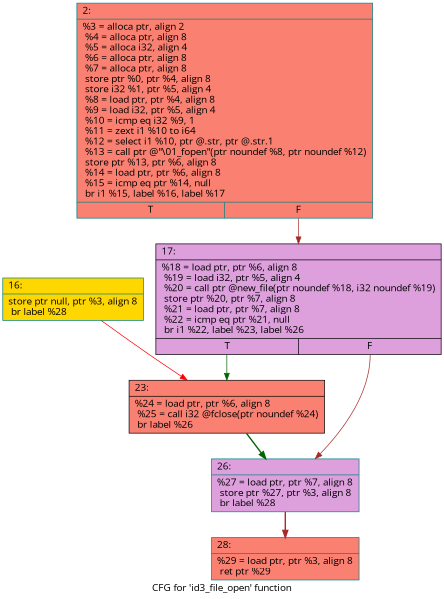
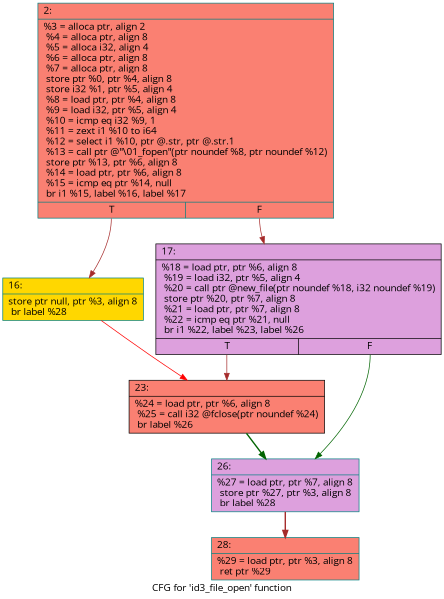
edge "2:" -> "16:": added
edge "17:" -> "23:": color darkgreen -> brown
edge "17:" -> "26:": color brown -> darkgreen
